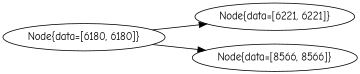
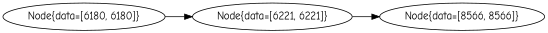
edge "Node{data=[6180, 6180]}" -> "Node{data=[8566, 8566]}": now "Node{data=[6221, 6221]}" -> "Node{data=[8566, 8566]}"
